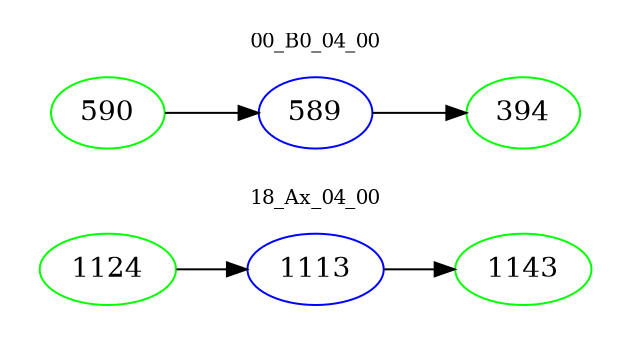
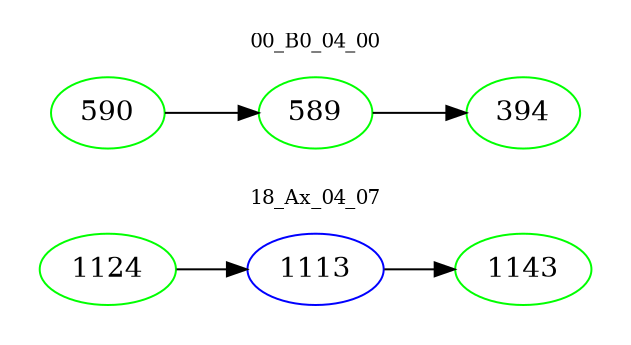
node "589": color blue -> green
cluster "18_Ax_04_00": label "18_Ax_04_00" -> "18_Ax_04_07"
